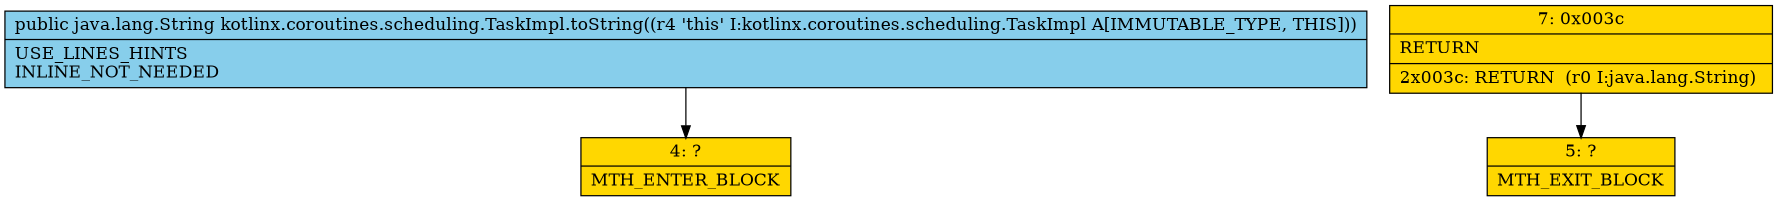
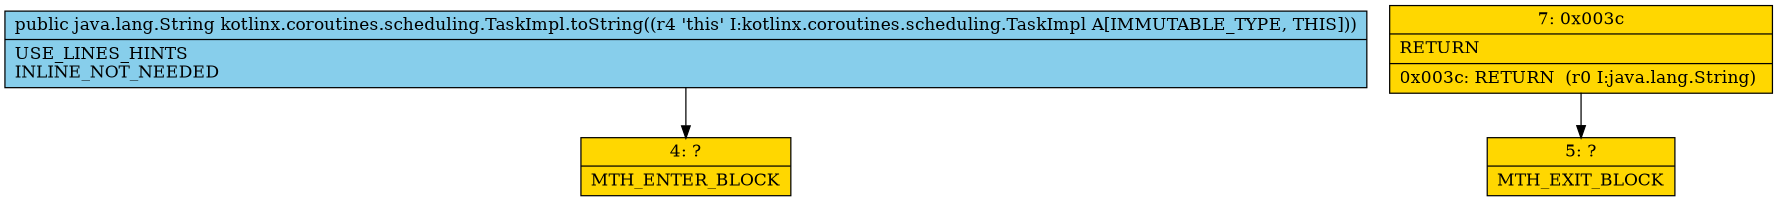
node "7: 0x003c": text "2x003c: RETURN  (r0 I:java.lang.String)" -> "0x003c: RETURN  (r0 I:java.lang.String)"
